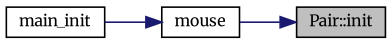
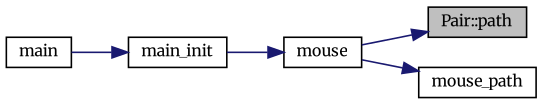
node "Pair::init": label "Pair::init" -> "Pair::path"
node "main": added
node "mouse_path": added
